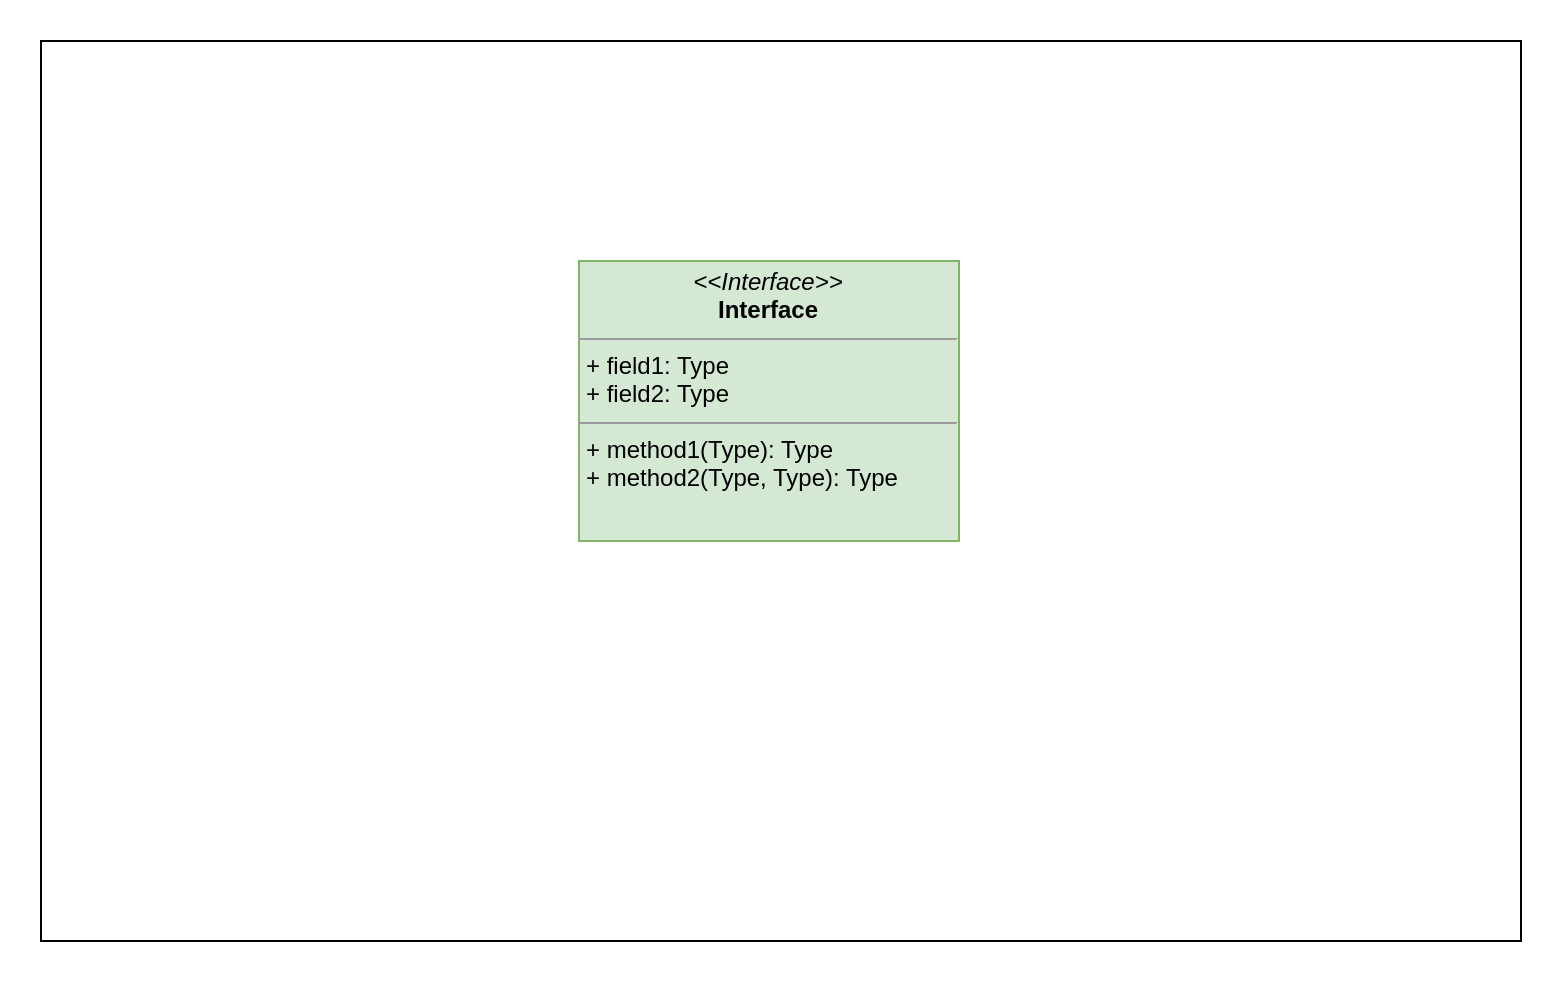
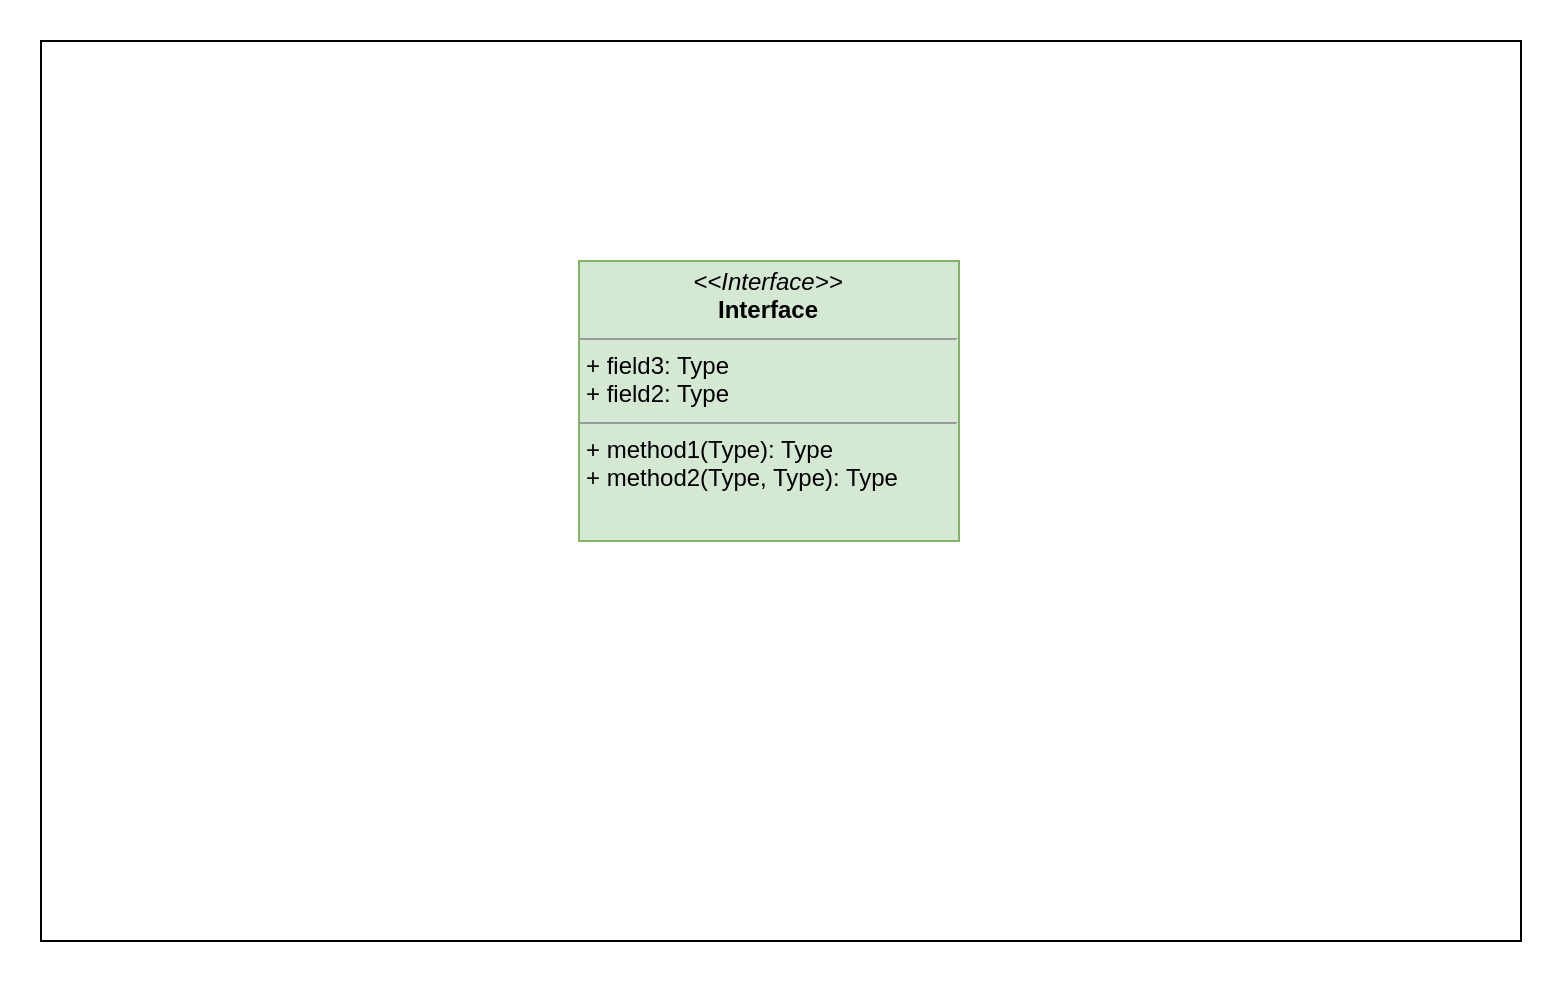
node "<<Interface>> Interface + field1: Type + field2: Type + method1(Type): Type + method2(Type, Type): Type": label "<<Interface>> Interface + field1: Type + field2: Type + method1(Type): Type + method2(Type, Type): Type" -> "<<Interface>> Interface + field3: Type + field2: Type + method1(Type): Type + method2(Type, Type): Type"
